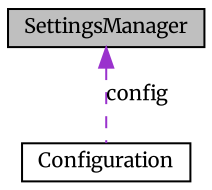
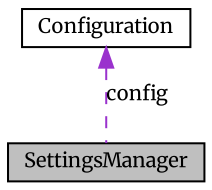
edge "Configuration" -> "SettingsManager": reversed
